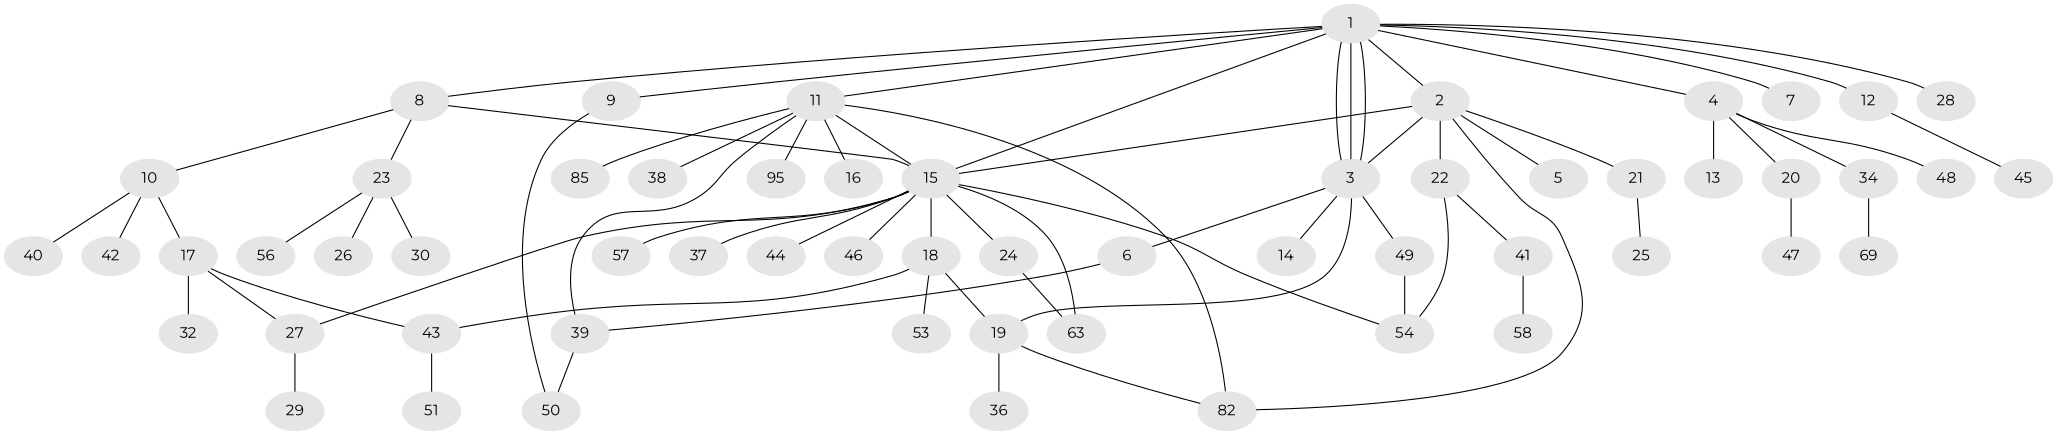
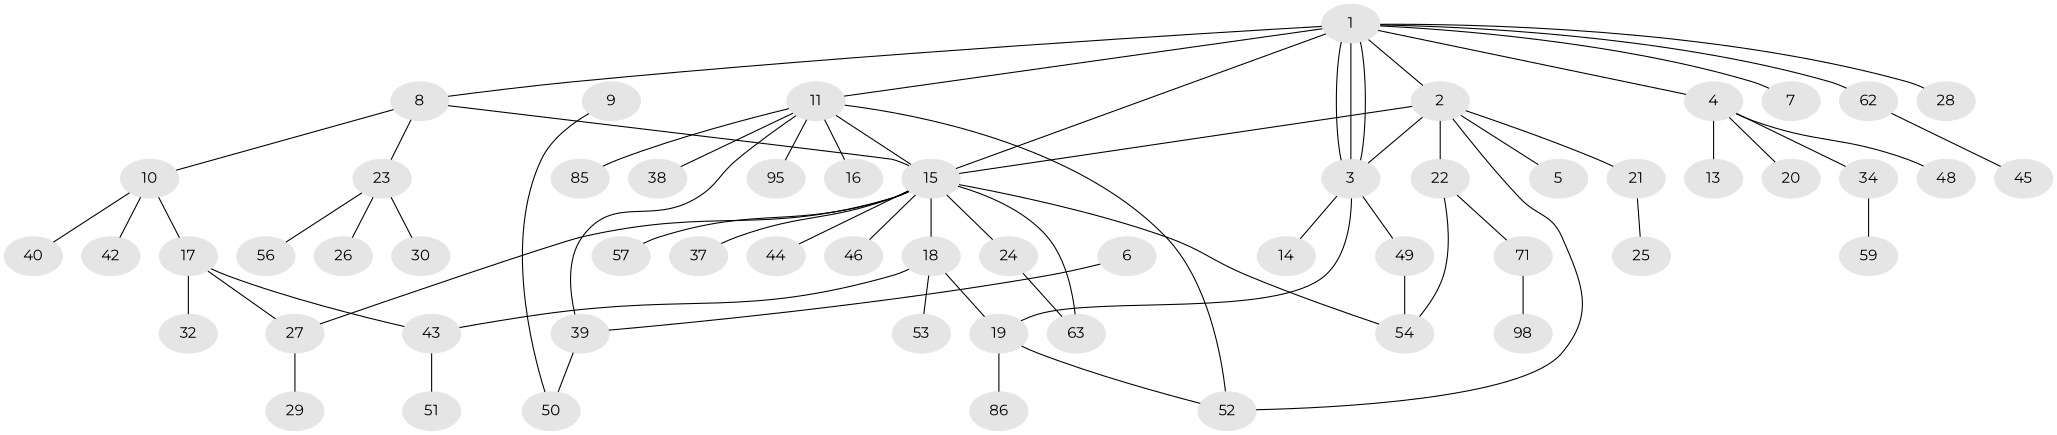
edge "1" -- "9": removed
node "12": label "12" -> "62"
edge "3" -- "6": removed
node "41": label "41" -> "71"
node "47": removed
node "69": label "69" -> "59"
node "58": label "58" -> "98"
node "36": label "36" -> "86"
node "82": label "82" -> "52"
